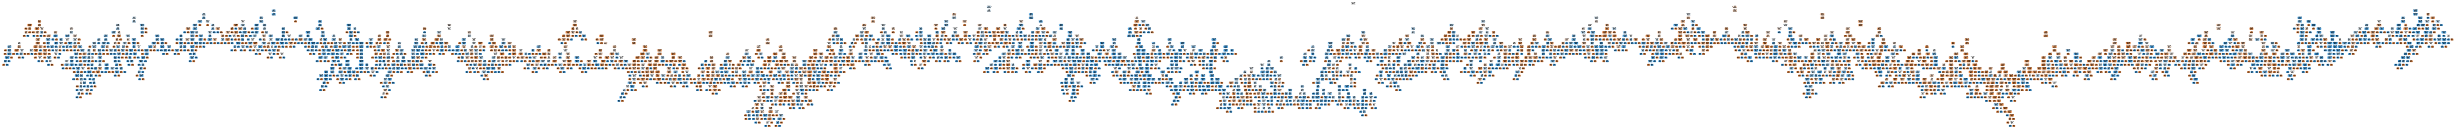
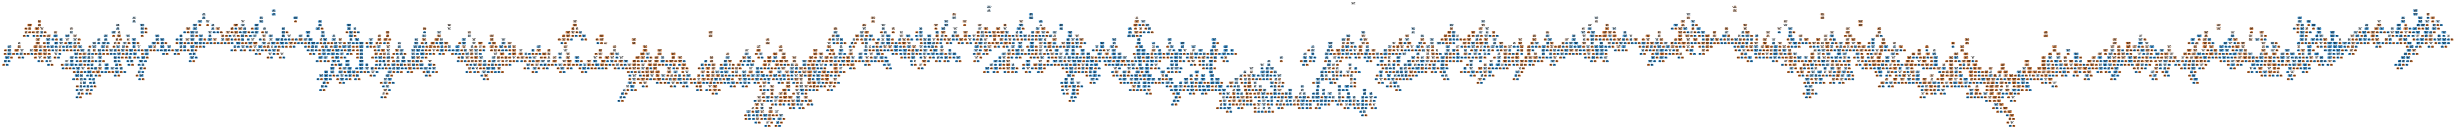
node "PAY_0 <= 0.5 gini = 0.425 samples = 156 value = [73, 165]": removed
node "PAY_AMT2 <= 8215.0 gini = 0.077 samples = 13 value = [1, 24]": fillcolor #399de5f4 -> #e58139fa
node "ID <= 17528.5 gini = 0.346 samples = 5 value = [7, 2]": fillcolor #399de59b -> #e58139b6
